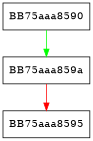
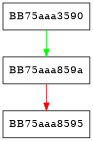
node "BB75aaa8590": label "BB75aaa8590" -> "BB75aaa3590"
